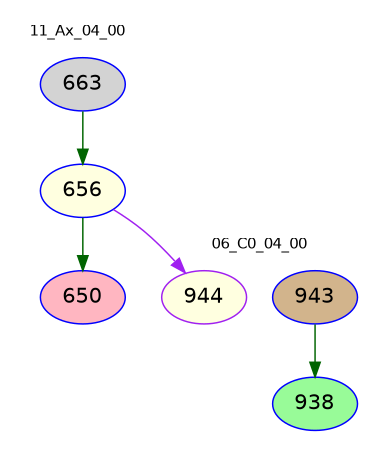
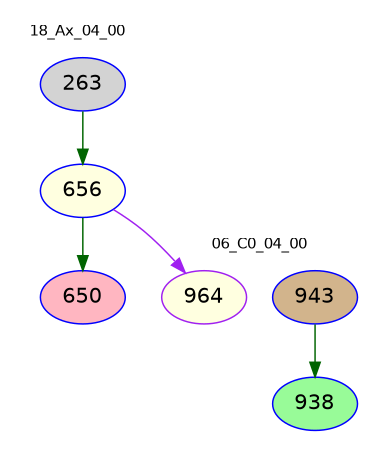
cluster "11_Ax_04_00": label "11_Ax_04_00" -> "18_Ax_04_00"
node "663": label "663" -> "263"
node "944": label "944" -> "964"
